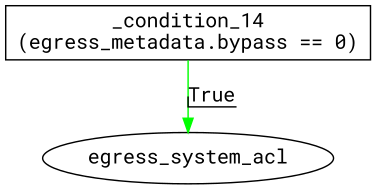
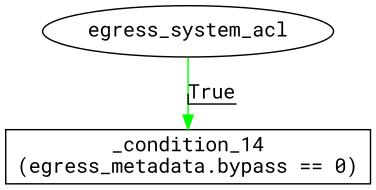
edge "_condition_14 (egress_metadata.bypass == 0)" -> "egress_system_acl": reversed
